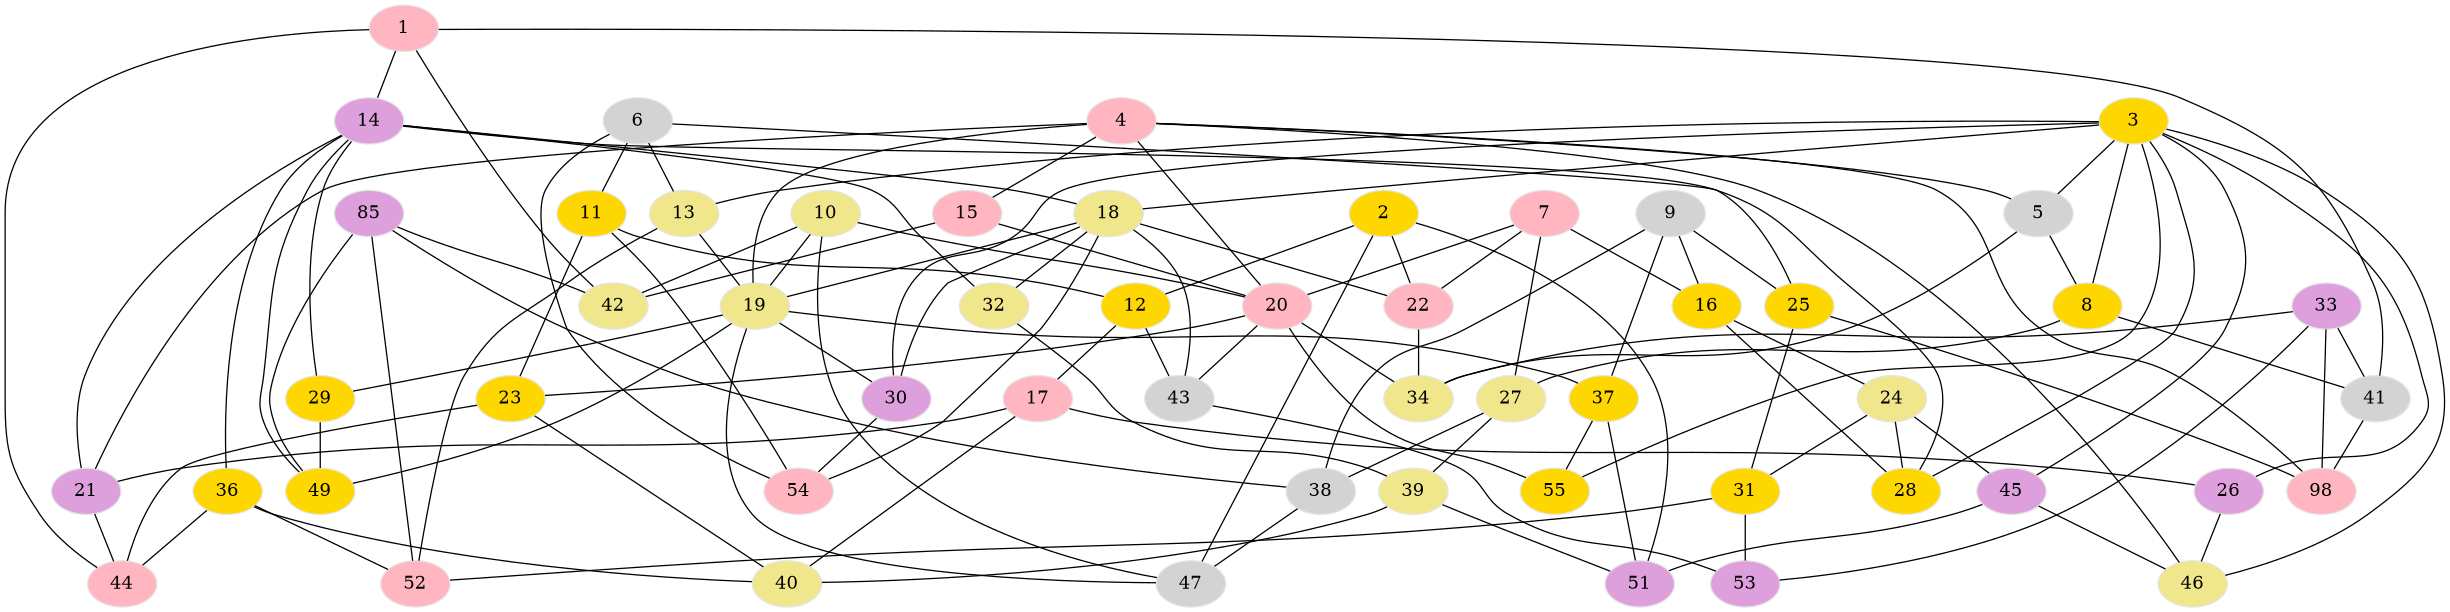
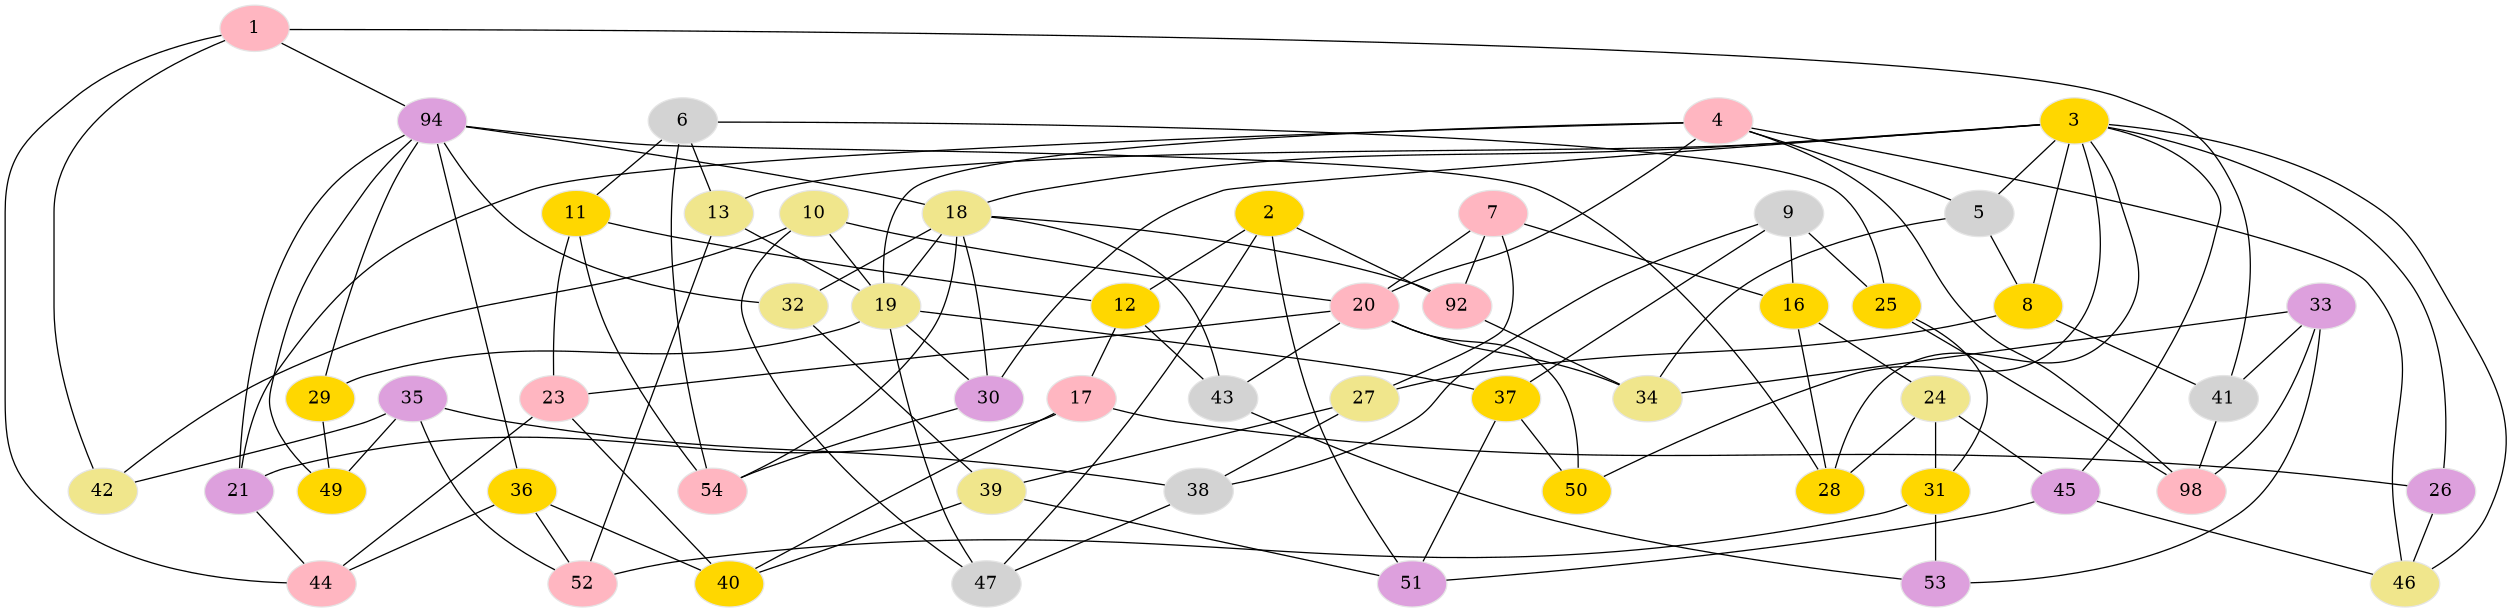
node "14": label "14" -> "94"
node "85": label "85" -> "35"
node "15": removed
node "22": label "22" -> "92"
node "23": fillcolor gold -> lightpink
edge "19" -- "49": removed
node "55": label "55" -> "50"
node "40": fillcolor khaki -> gold
